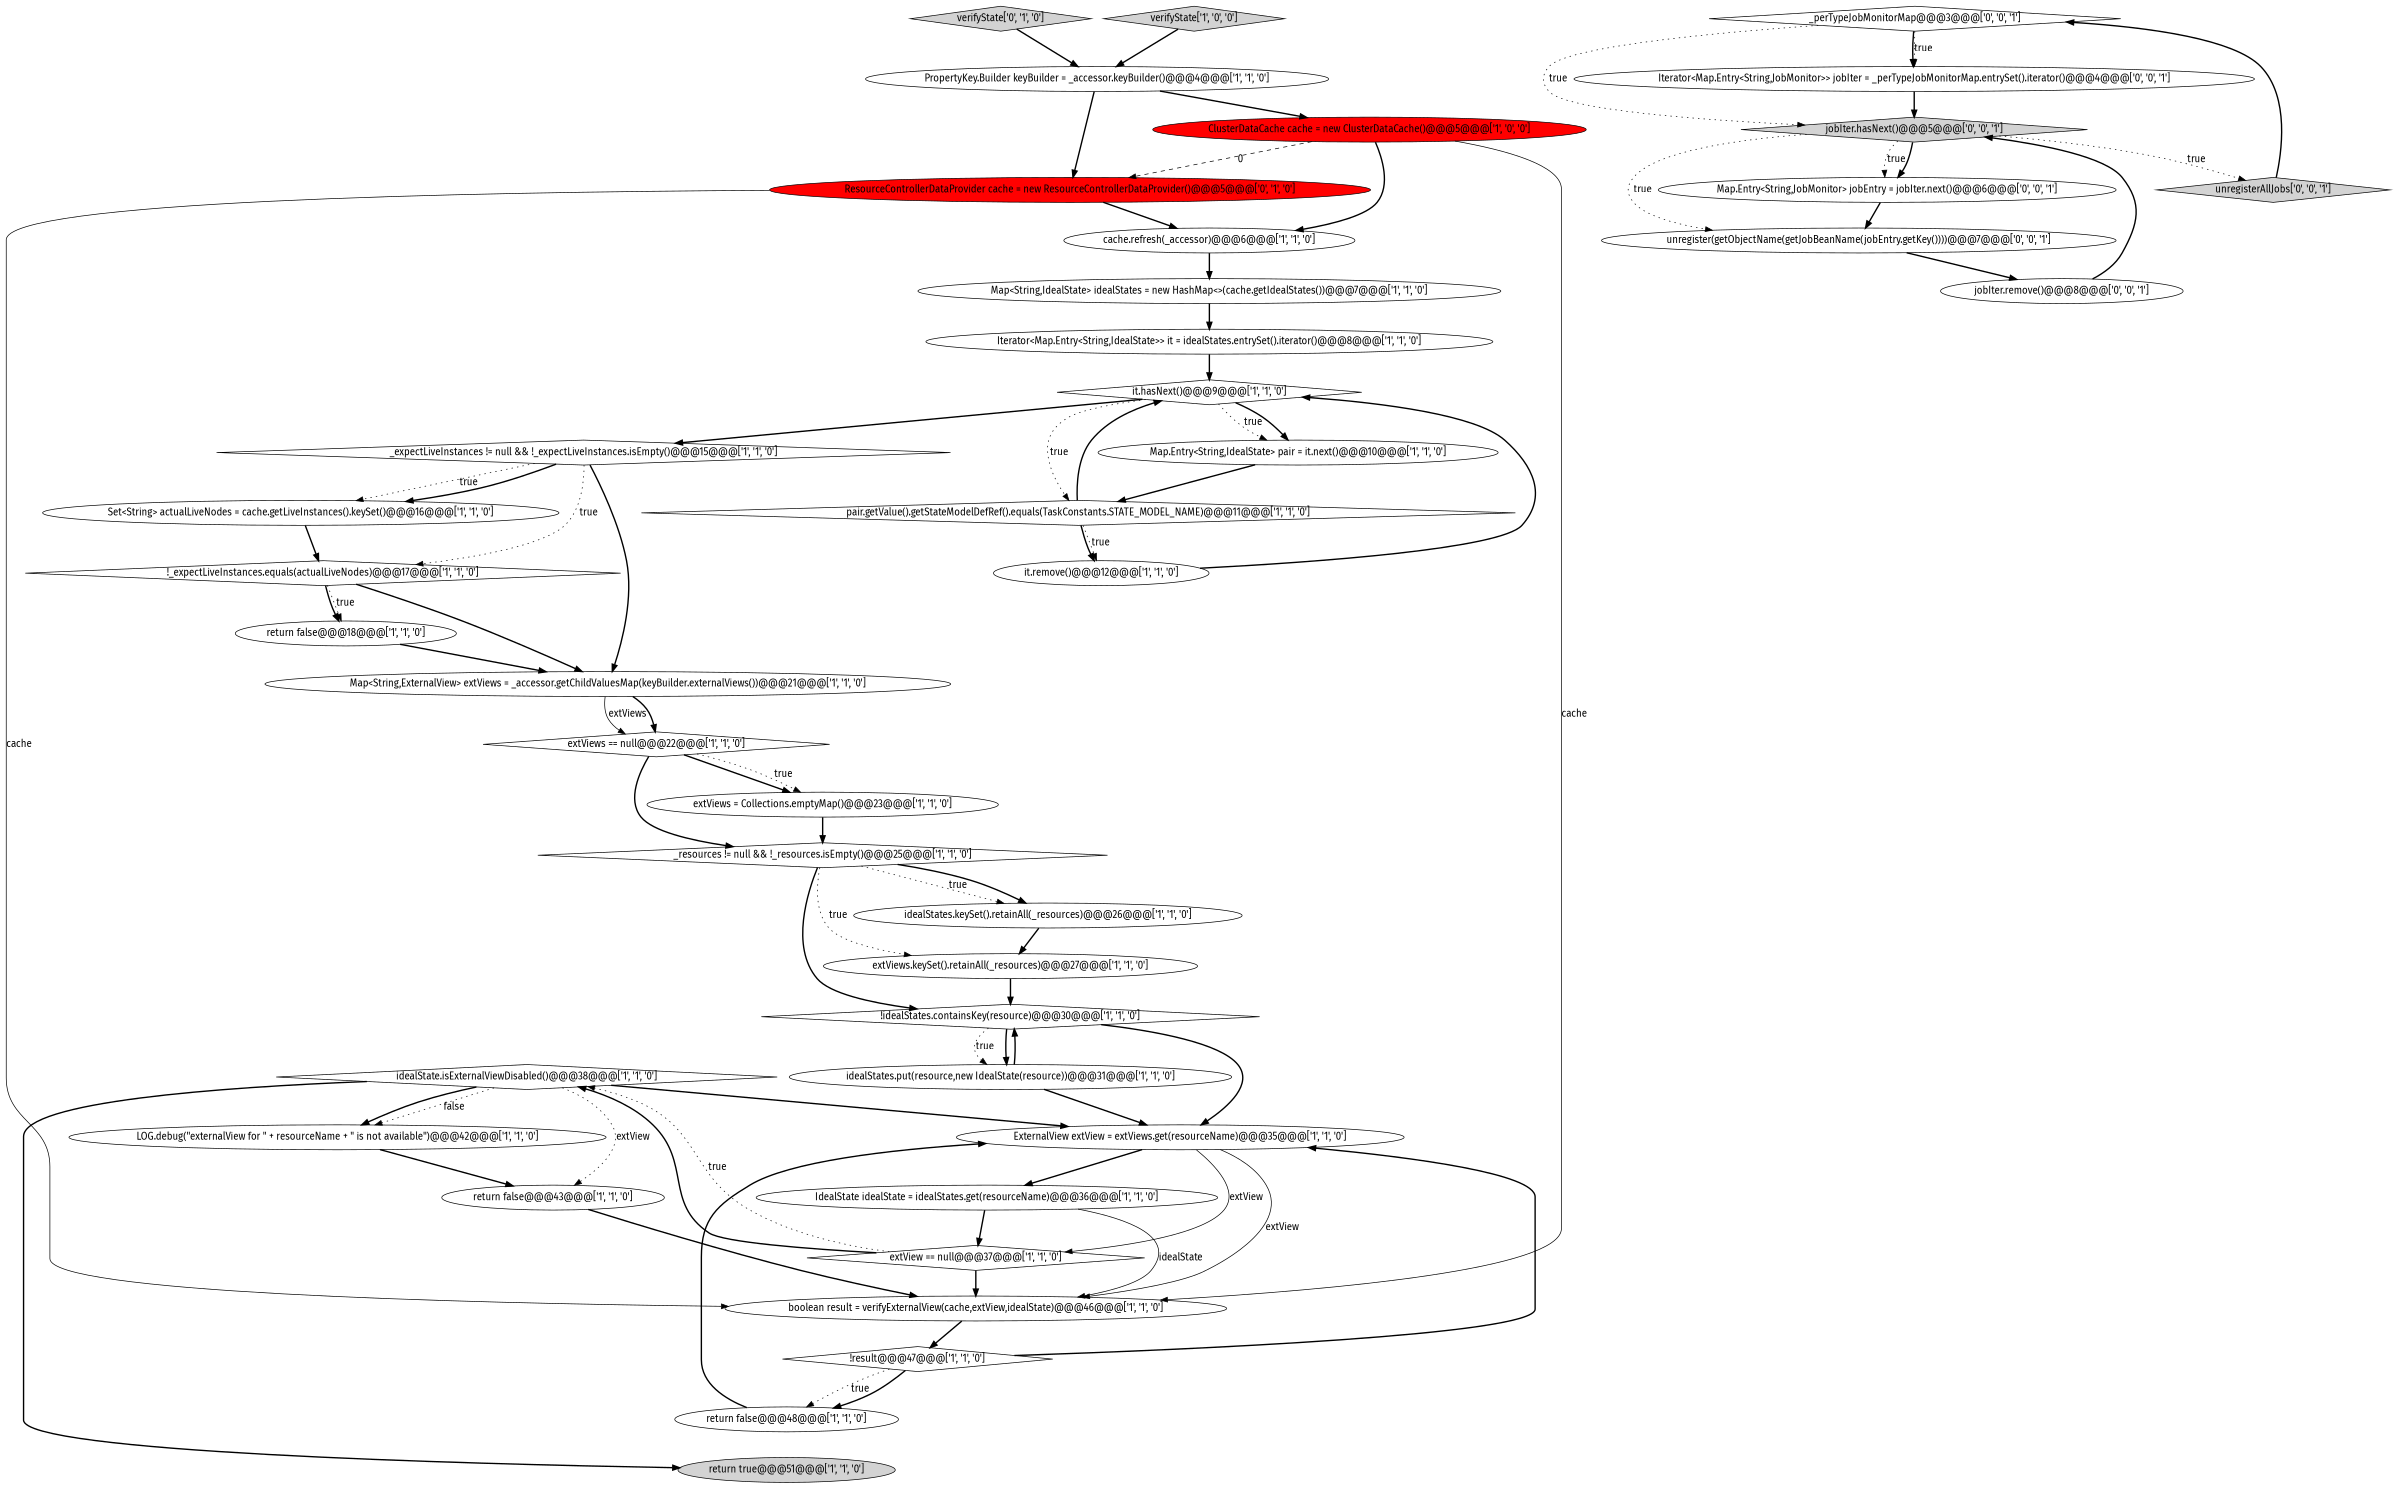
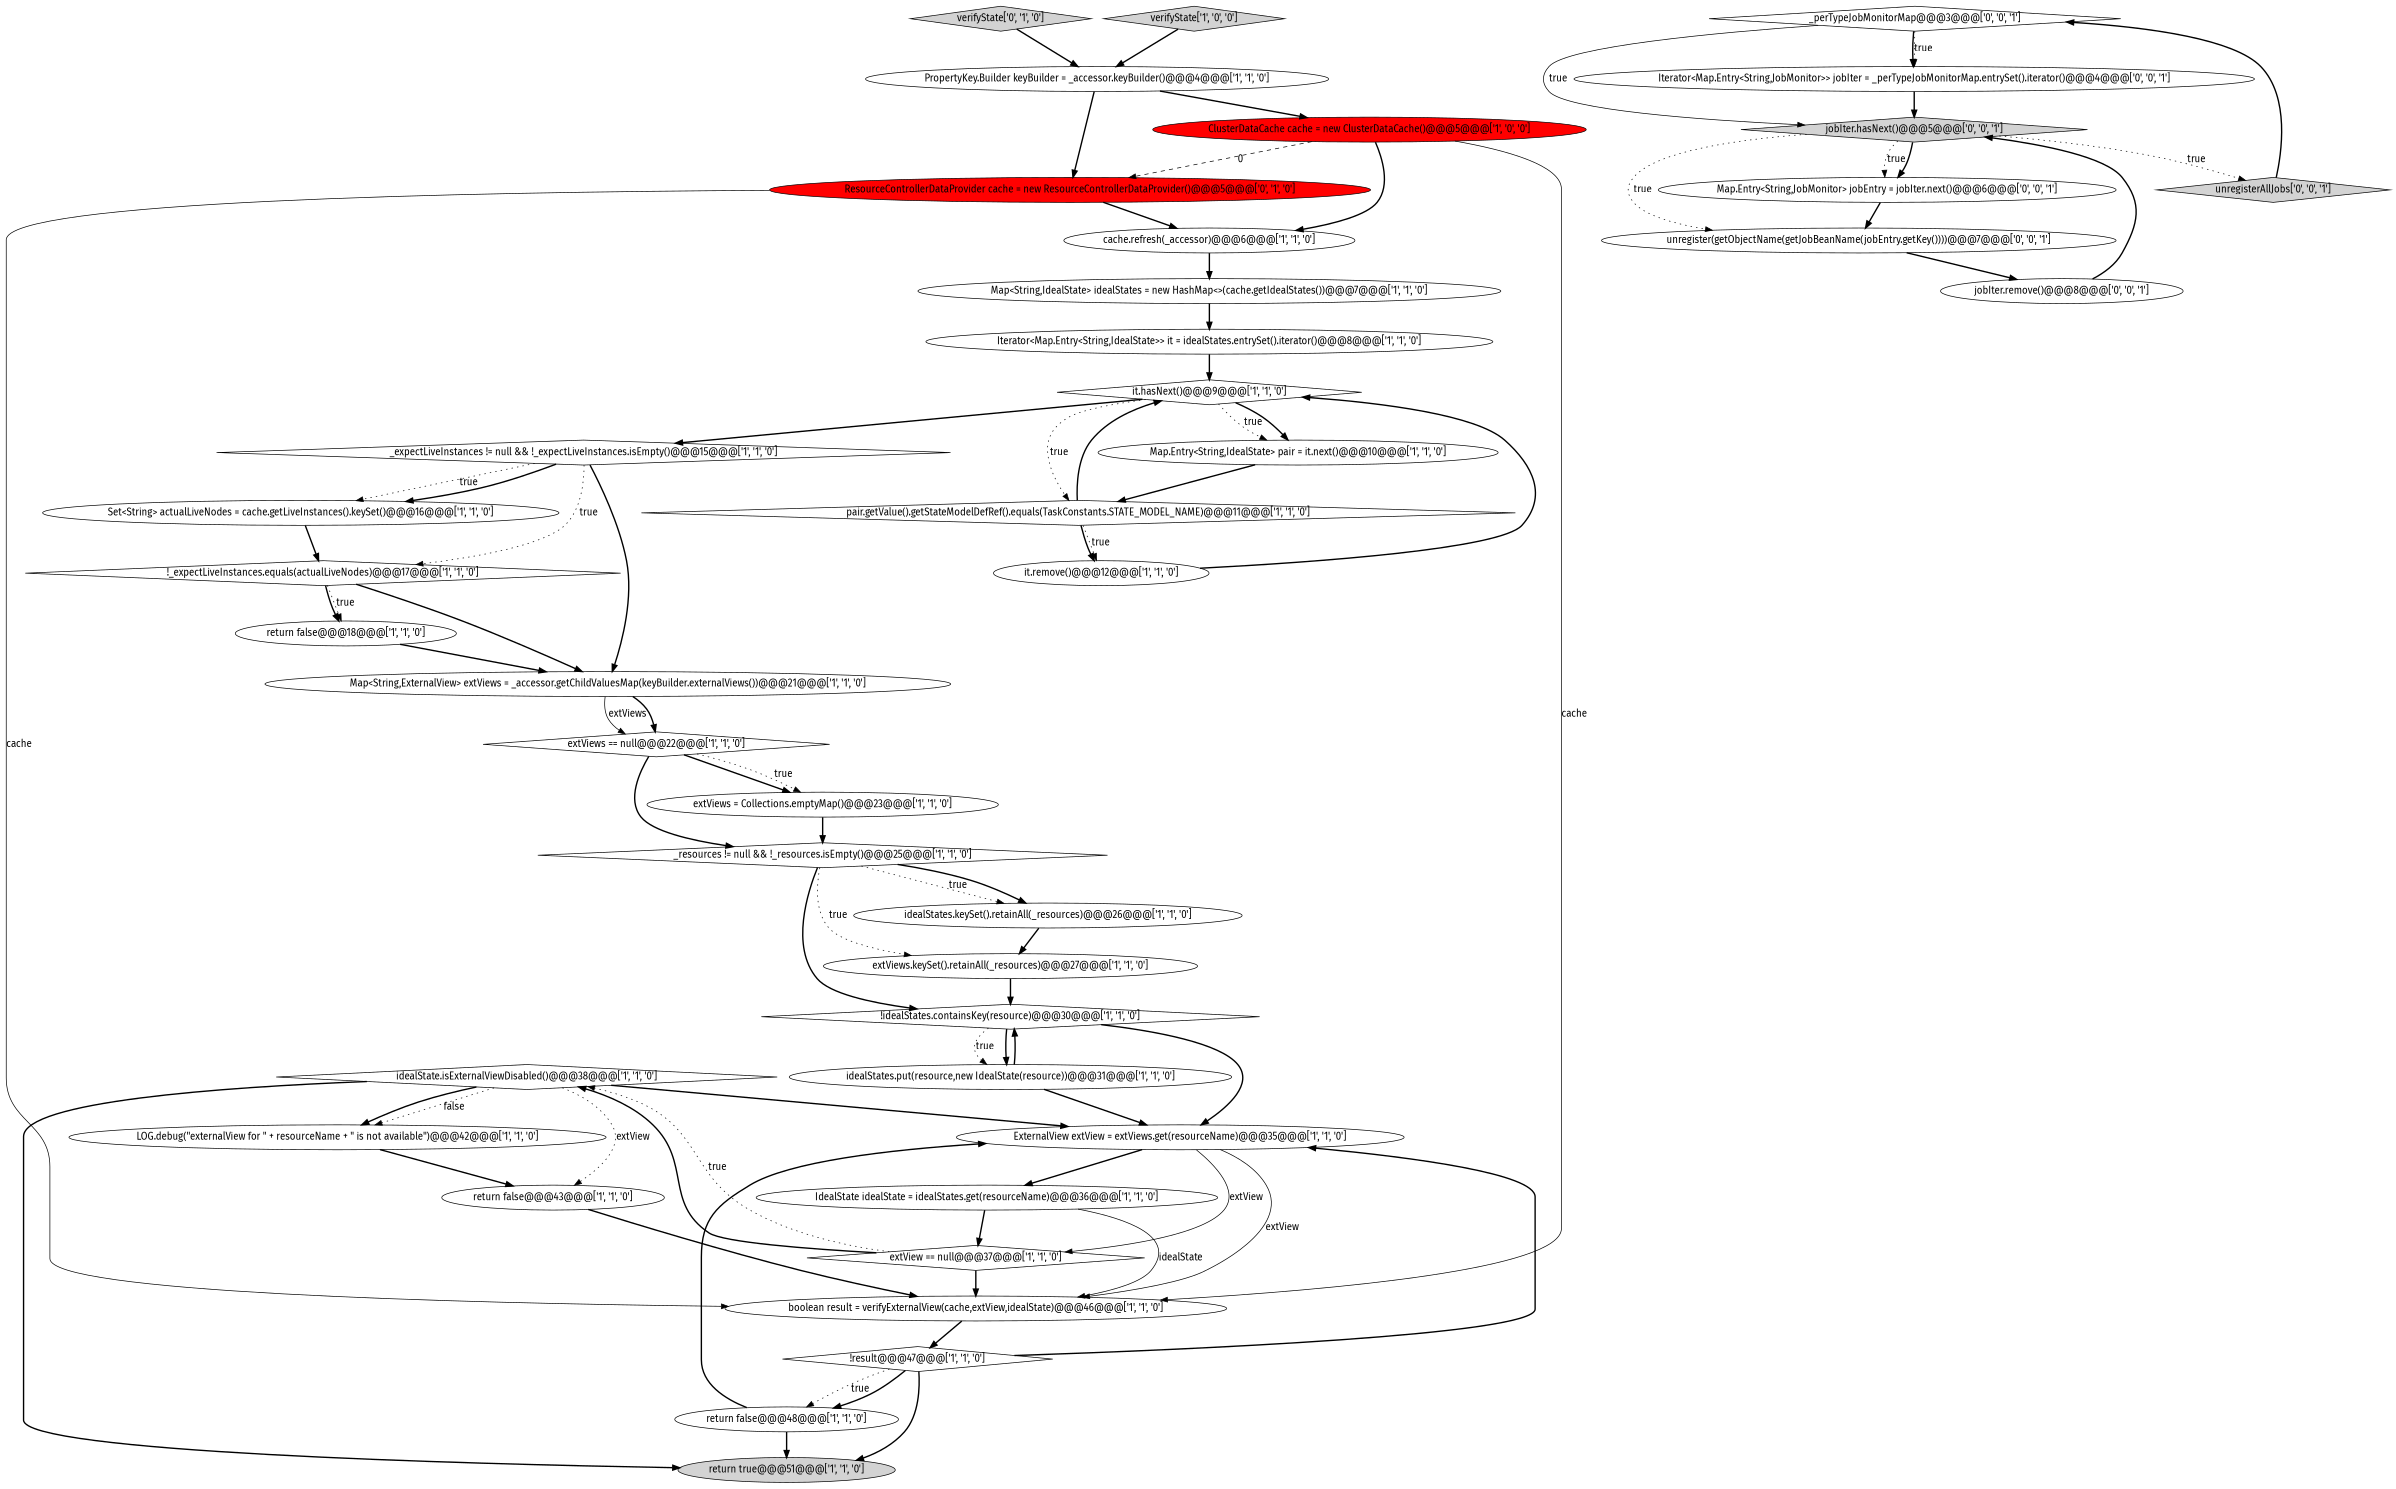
edge "_perTypeJobMonitorMap@@@3@@@['0', '0', '1']" -> "jobIter.hasNext()@@@5@@@['0', '0', '1']": style dotted -> solid
edge "!result@@@47@@@['1', '1', '0']" -> "return true@@@51@@@['1', '1', '0']": added
edge "return false@@@48@@@['1', '1', '0']" -> "return true@@@51@@@['1', '1', '0']": added
